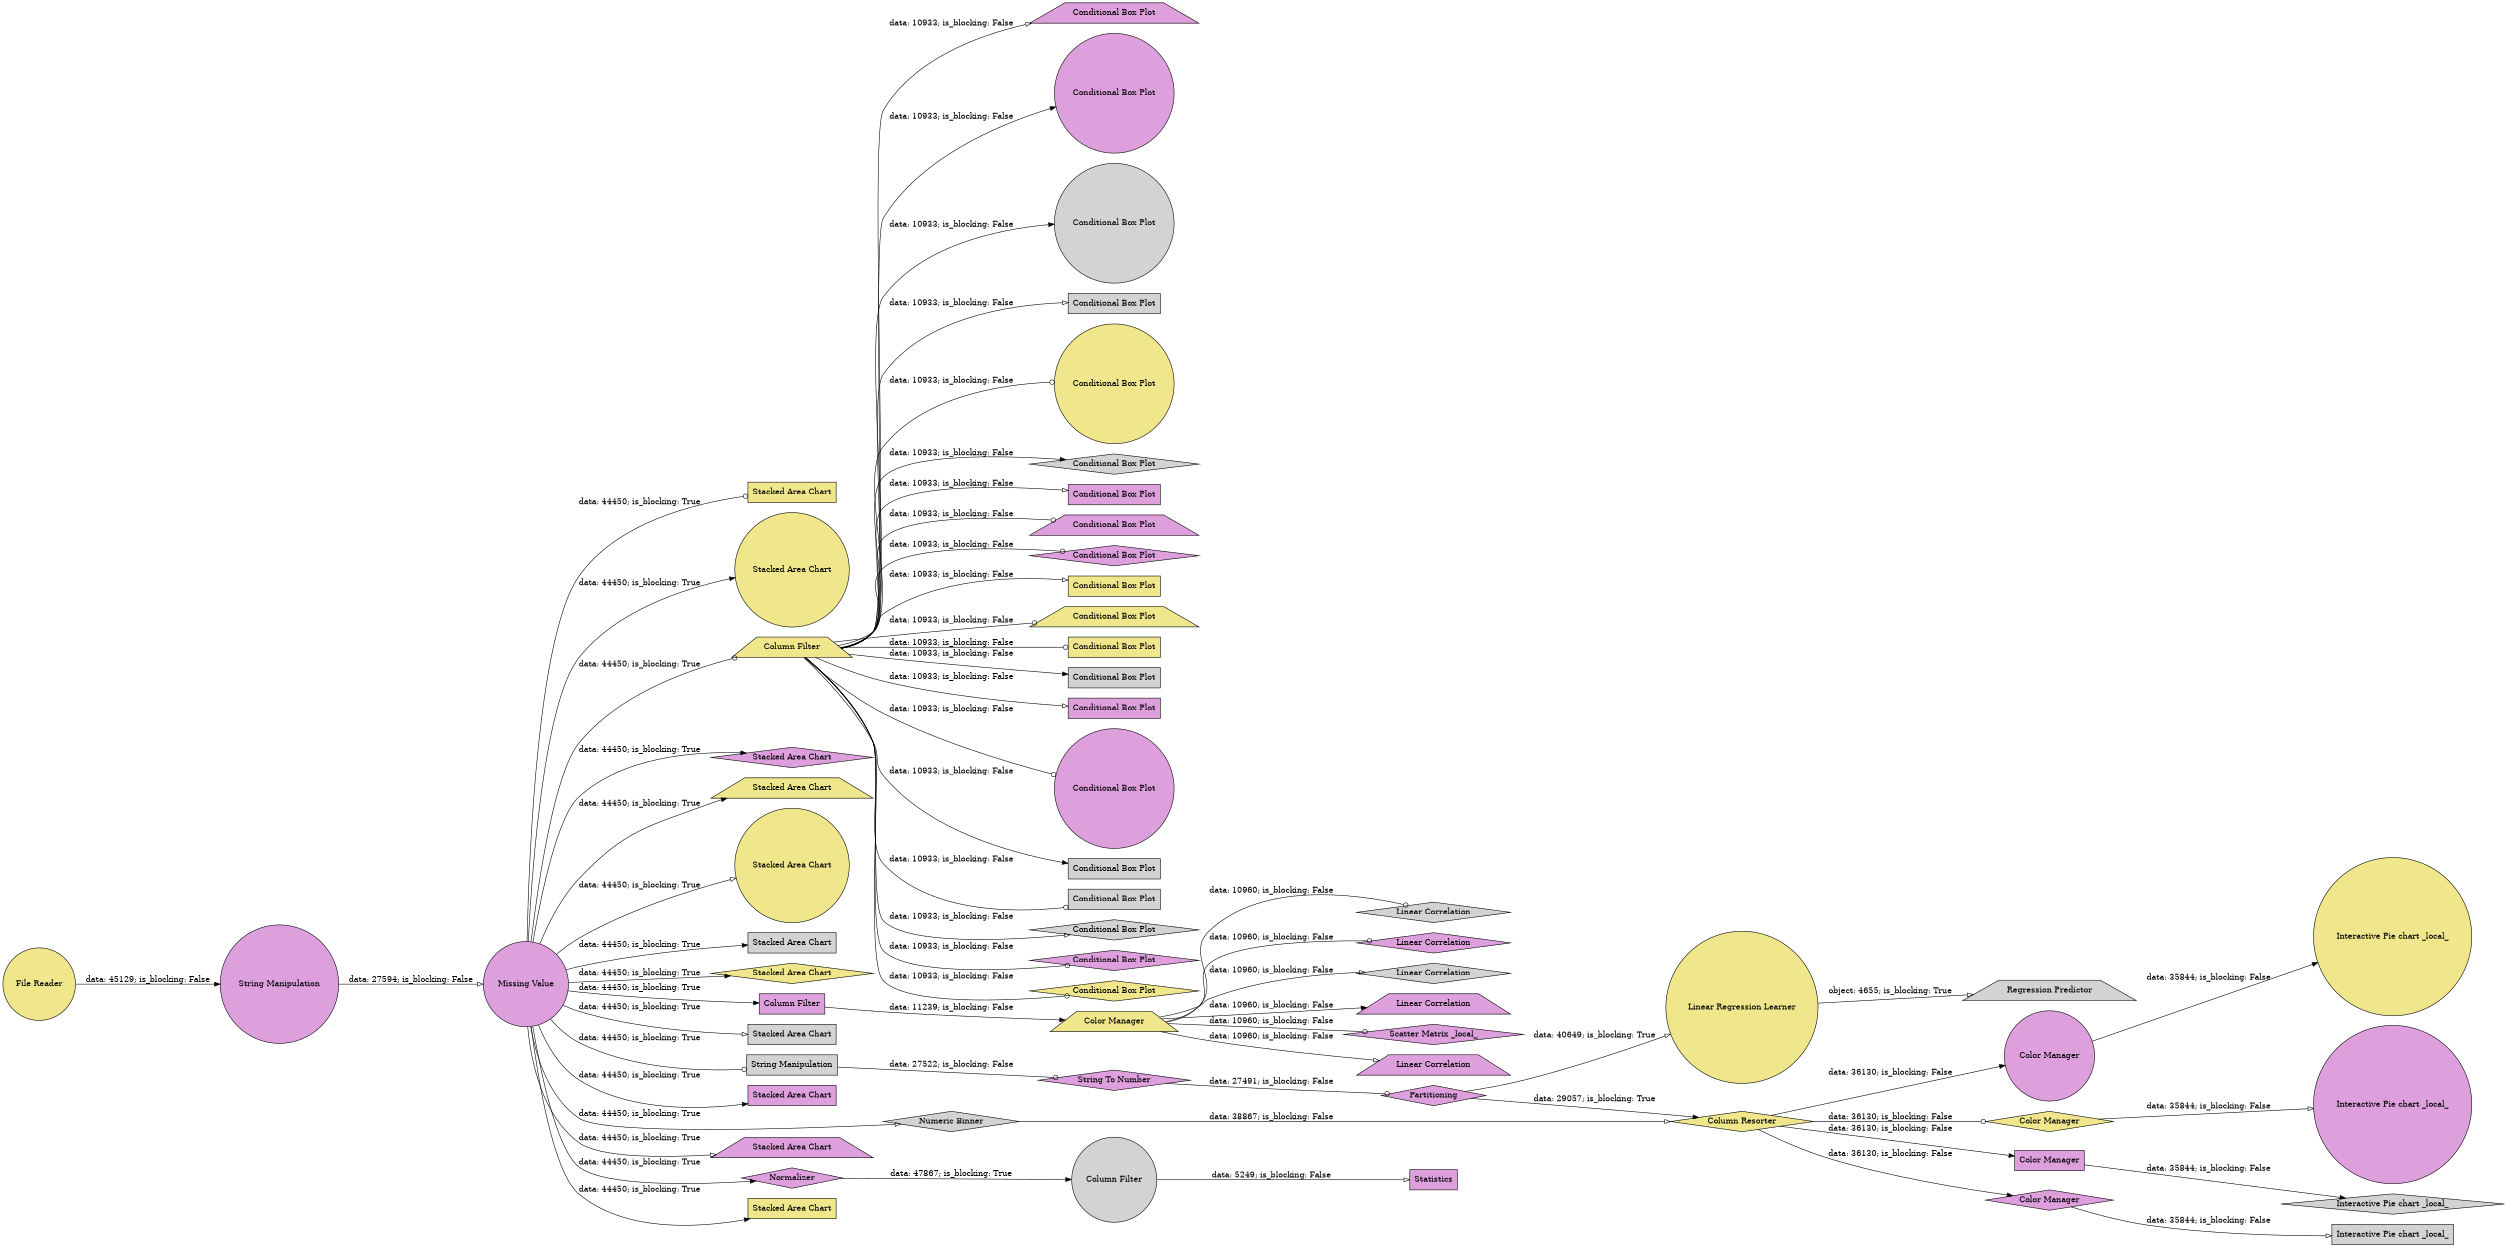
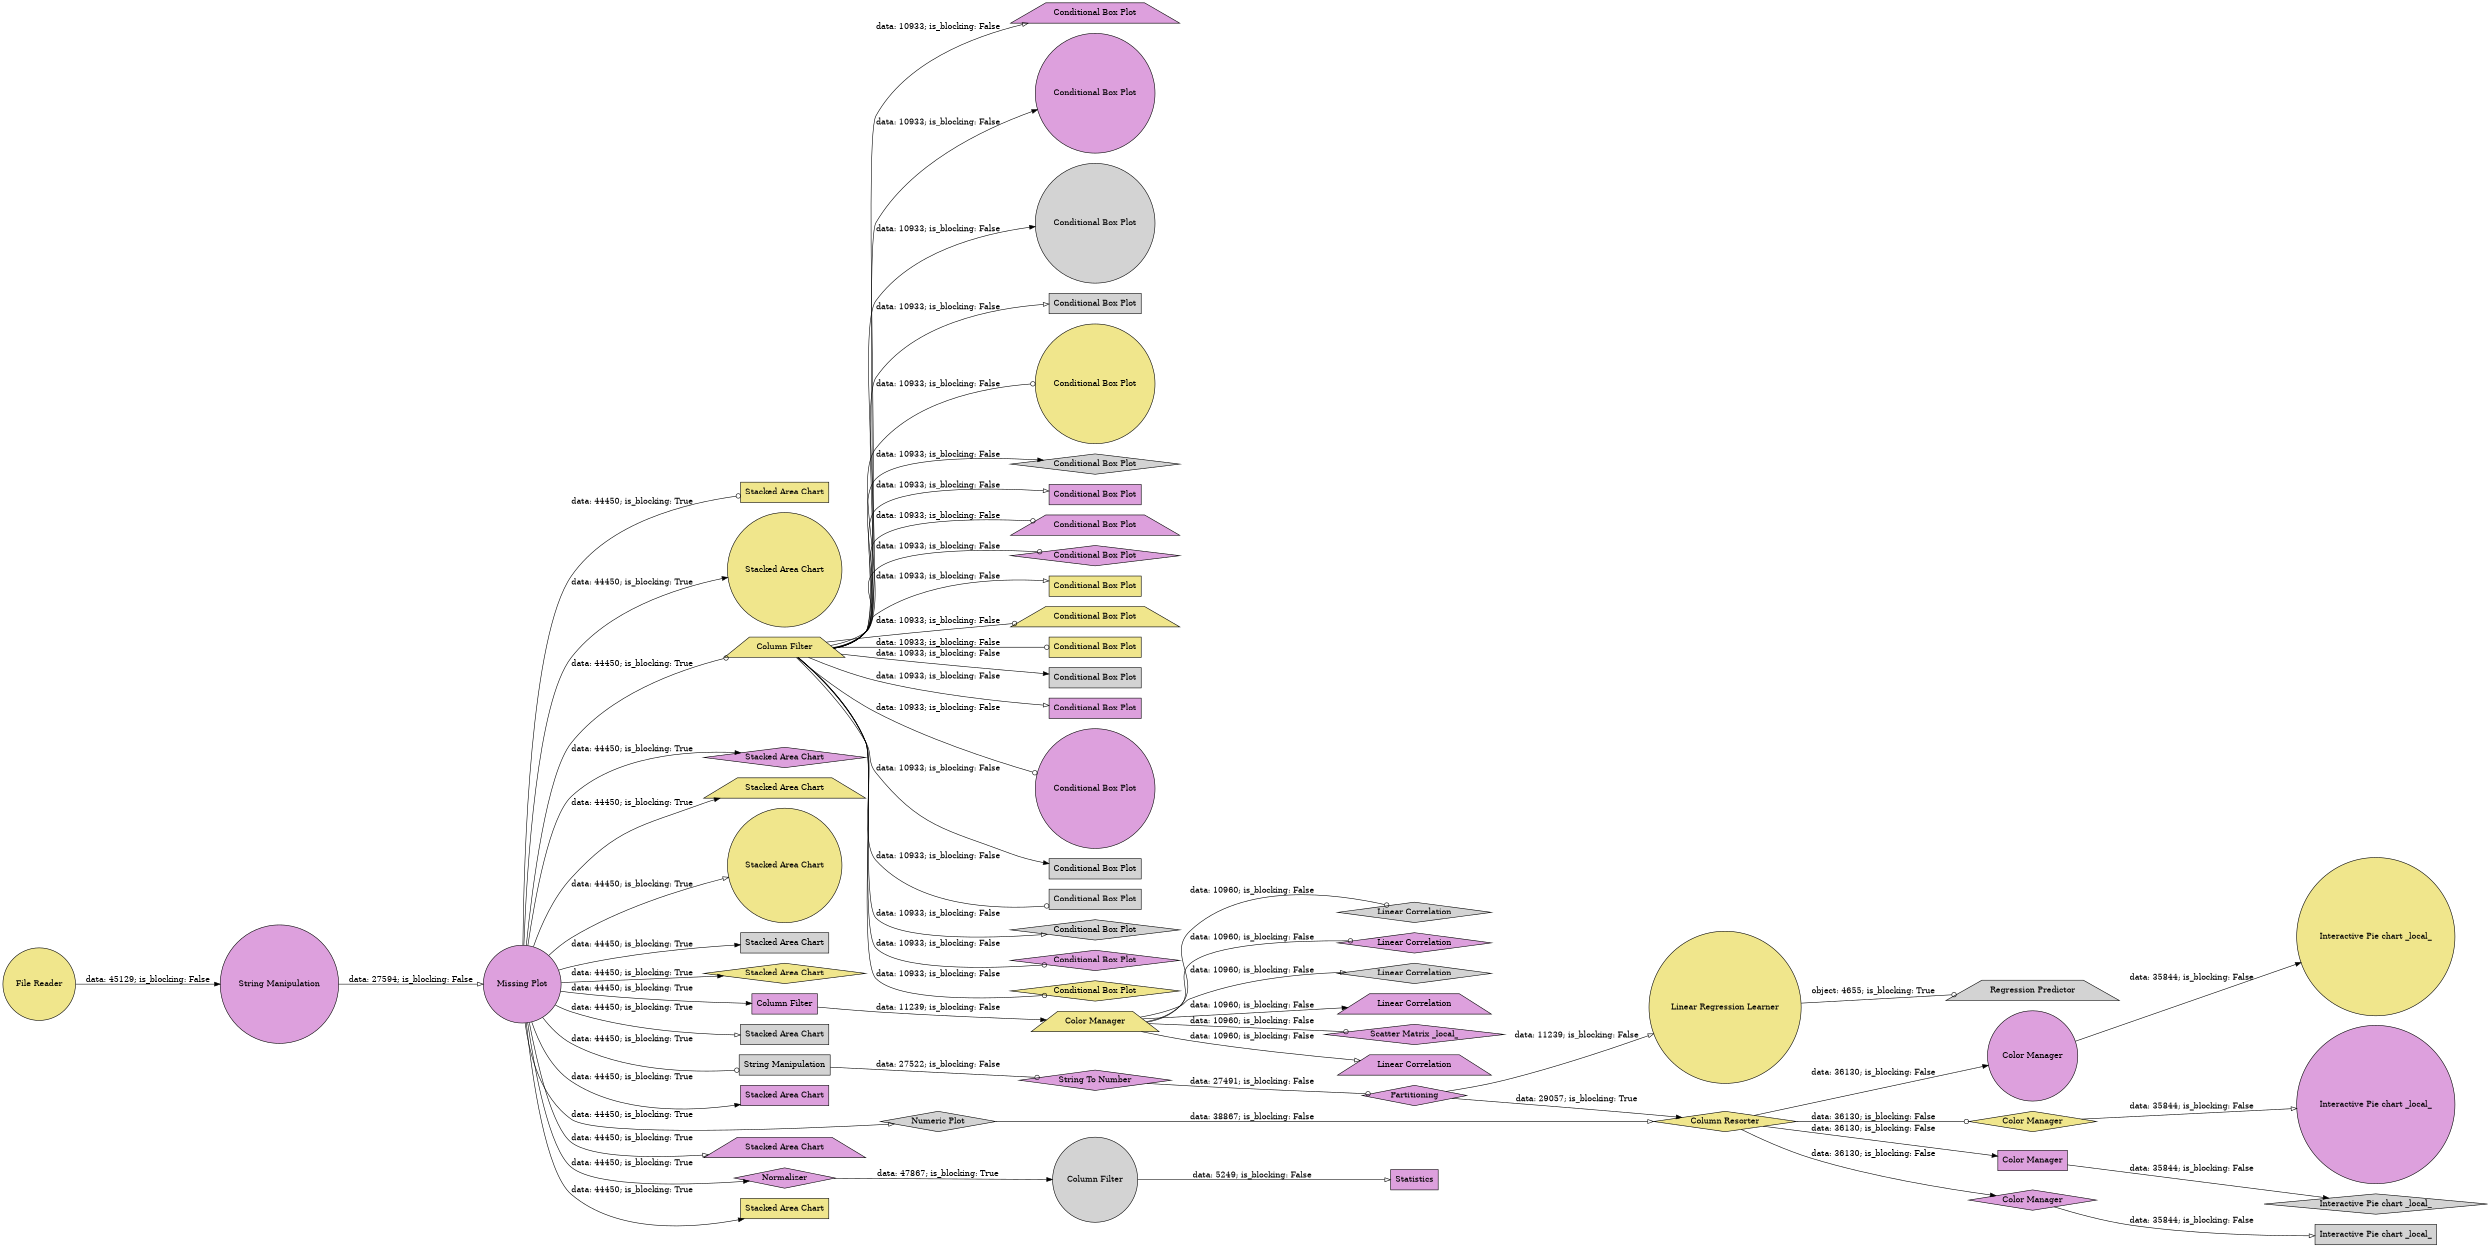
node "Missing Value": label "Missing Value" -> "Missing Plot"
edge "Linear Regression Learner" -> "Regression Predictor": arrowhead onormal -> odot
edge "Partitioning" -> "Linear Regression Learner": label "data: 40649; is_blocking: True" -> "data: 11239; is_blocking: False"
node "Numeric Binner": label "Numeric Binner" -> "Numeric Plot"
